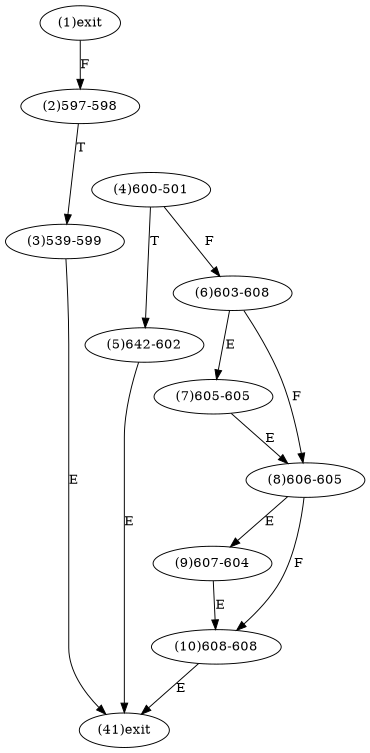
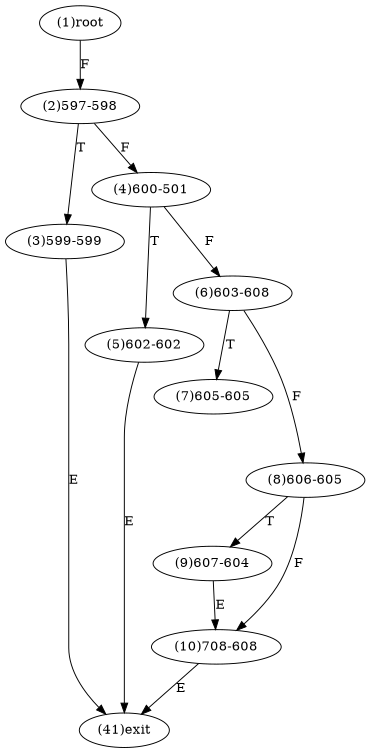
node "(1)exit": label "(1)exit" -> "(1)root"
edge "(2)597-598" -> "(4)600-501": added, label "F"
node "(3)539-599": label "(3)539-599" -> "(3)599-599"
node "(5)642-602": label "(5)642-602" -> "(5)602-602"
edge "(6)603-608" -> "(7)605-605": label "E" -> "T"
edge "(7)605-605" -> "(8)606-605": removed, label "E"
edge "(8)606-605" -> "(9)607-604": label "E" -> "T"
node "(10)608-608": label "(10)608-608" -> "(10)708-608"
